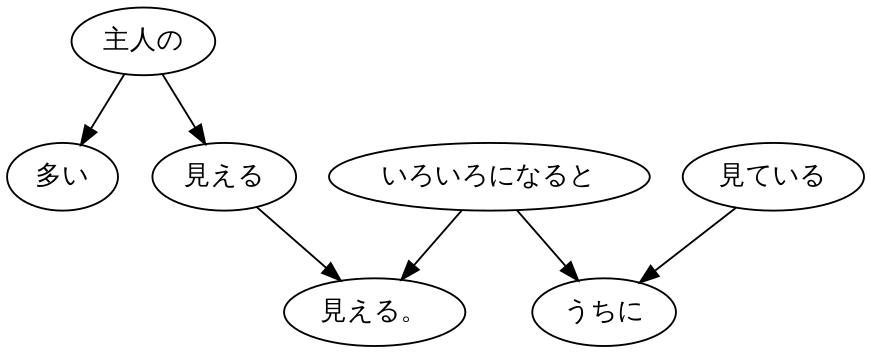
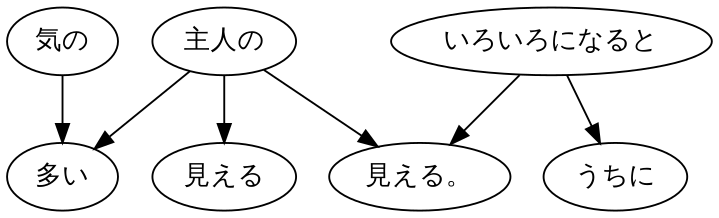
node "気の": added
node "見ている": removed
edge "見える" -> "見える。": now "主人の" -> "見える。"
